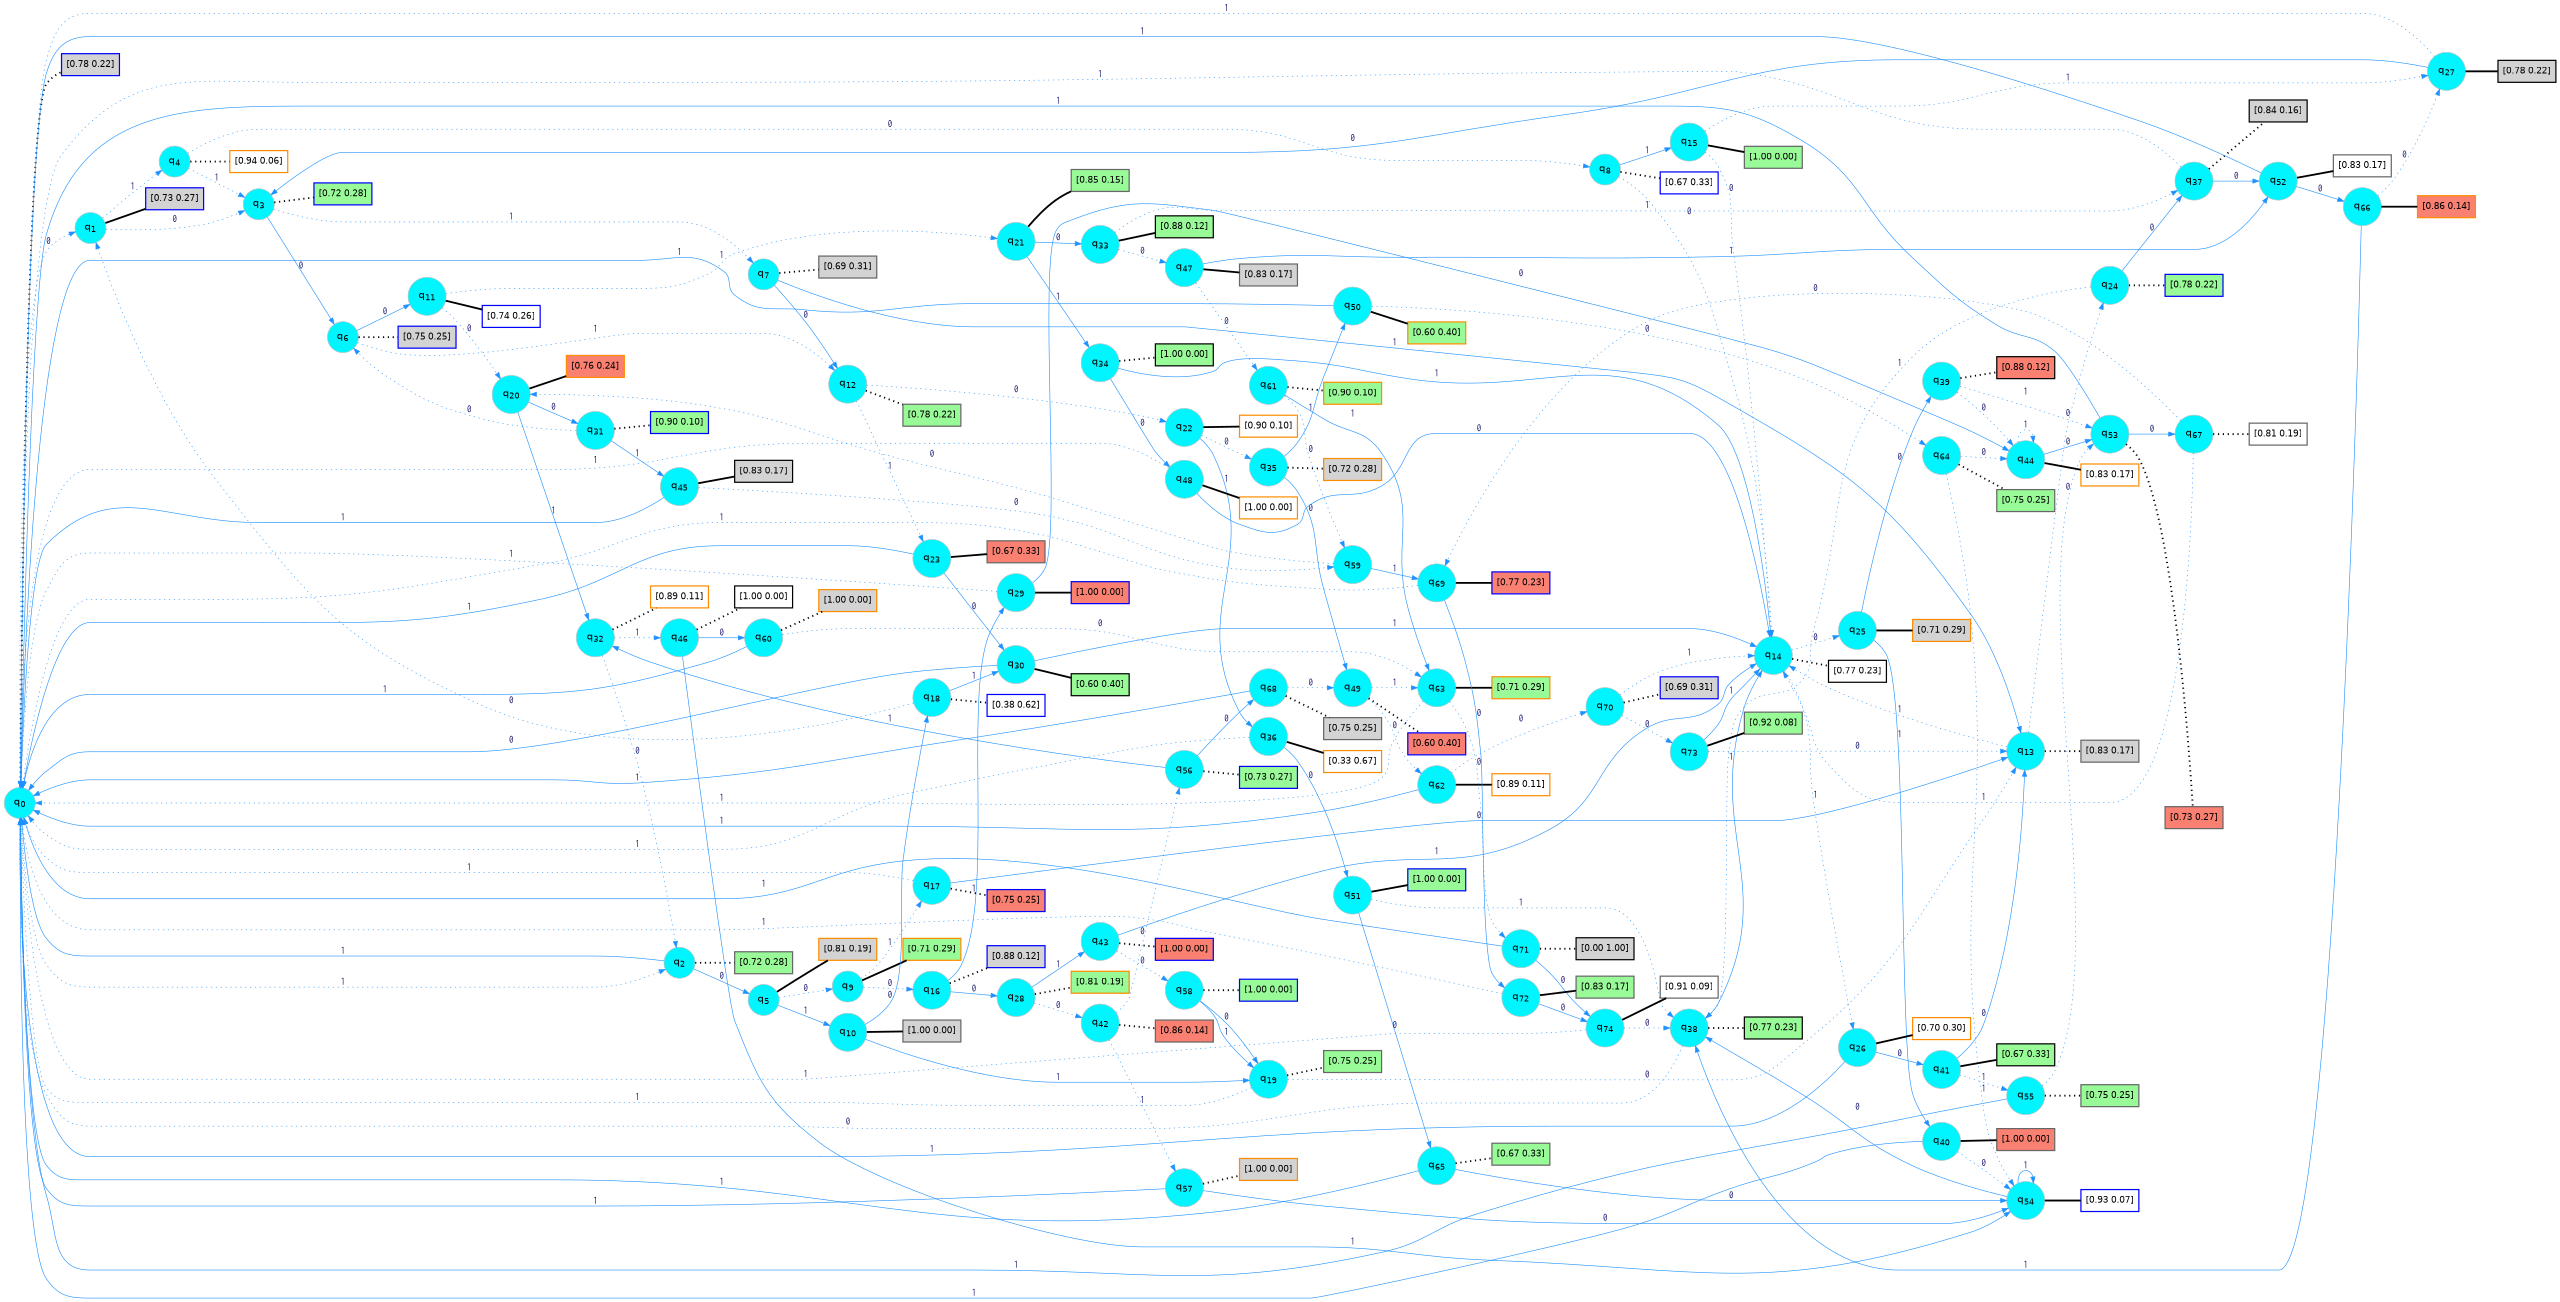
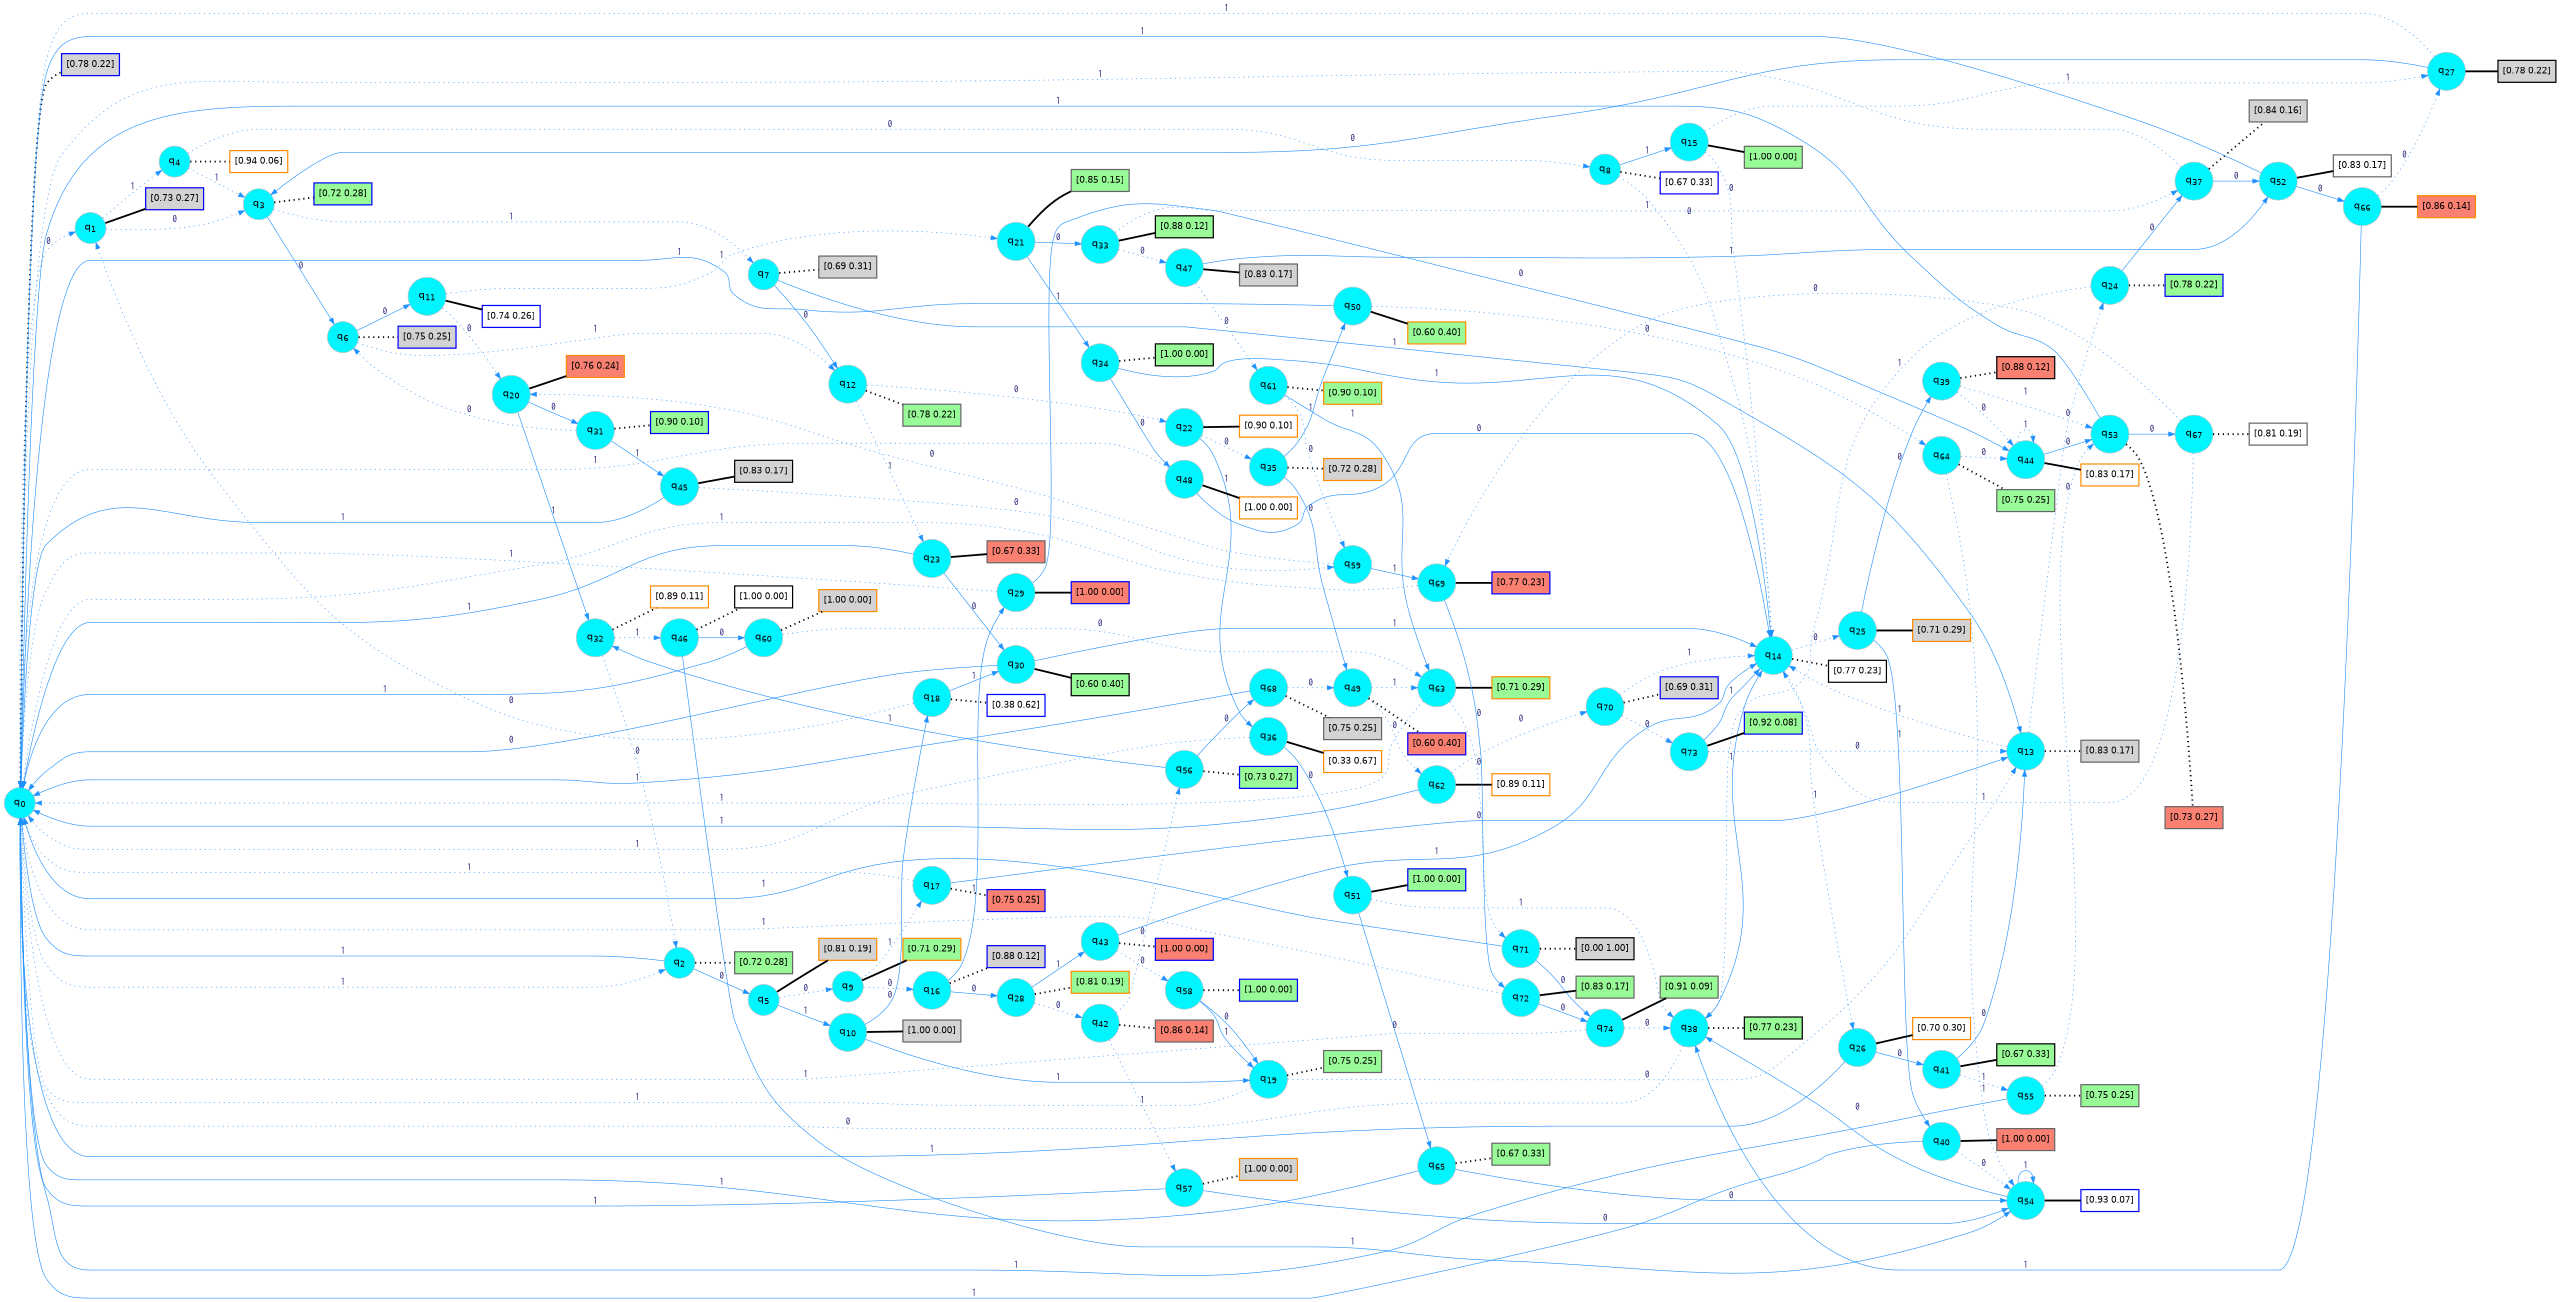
node "[0.84 0.16]": color black -> gray40
node "[0.92 0.08]": color gray40 -> blue
node "[0.91 0.09]": fillcolor white -> palegreen
